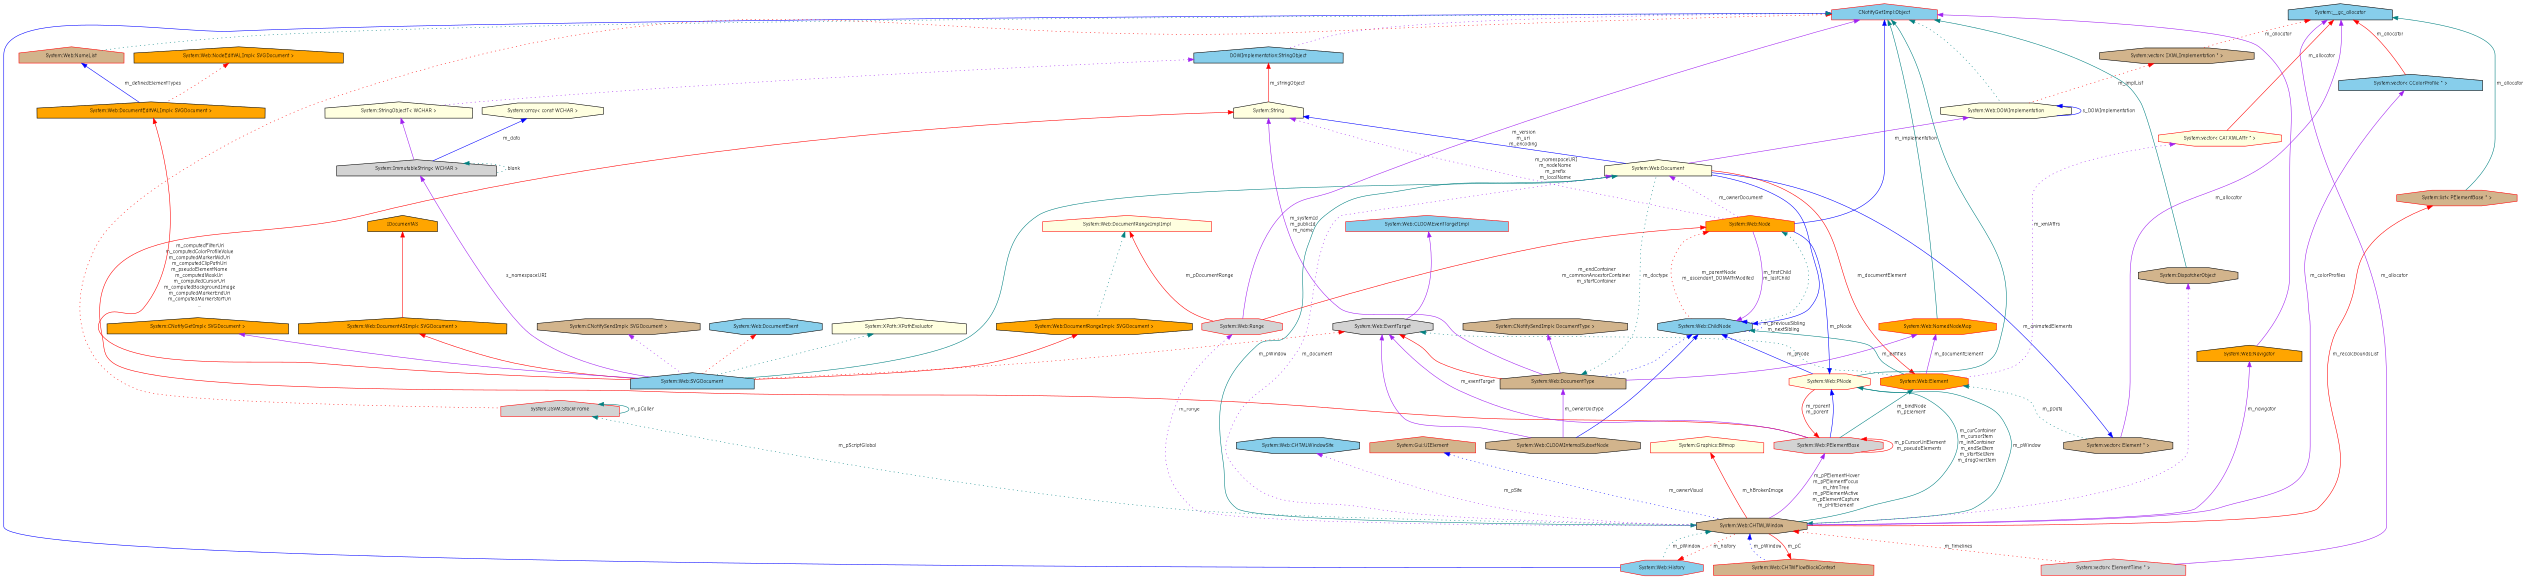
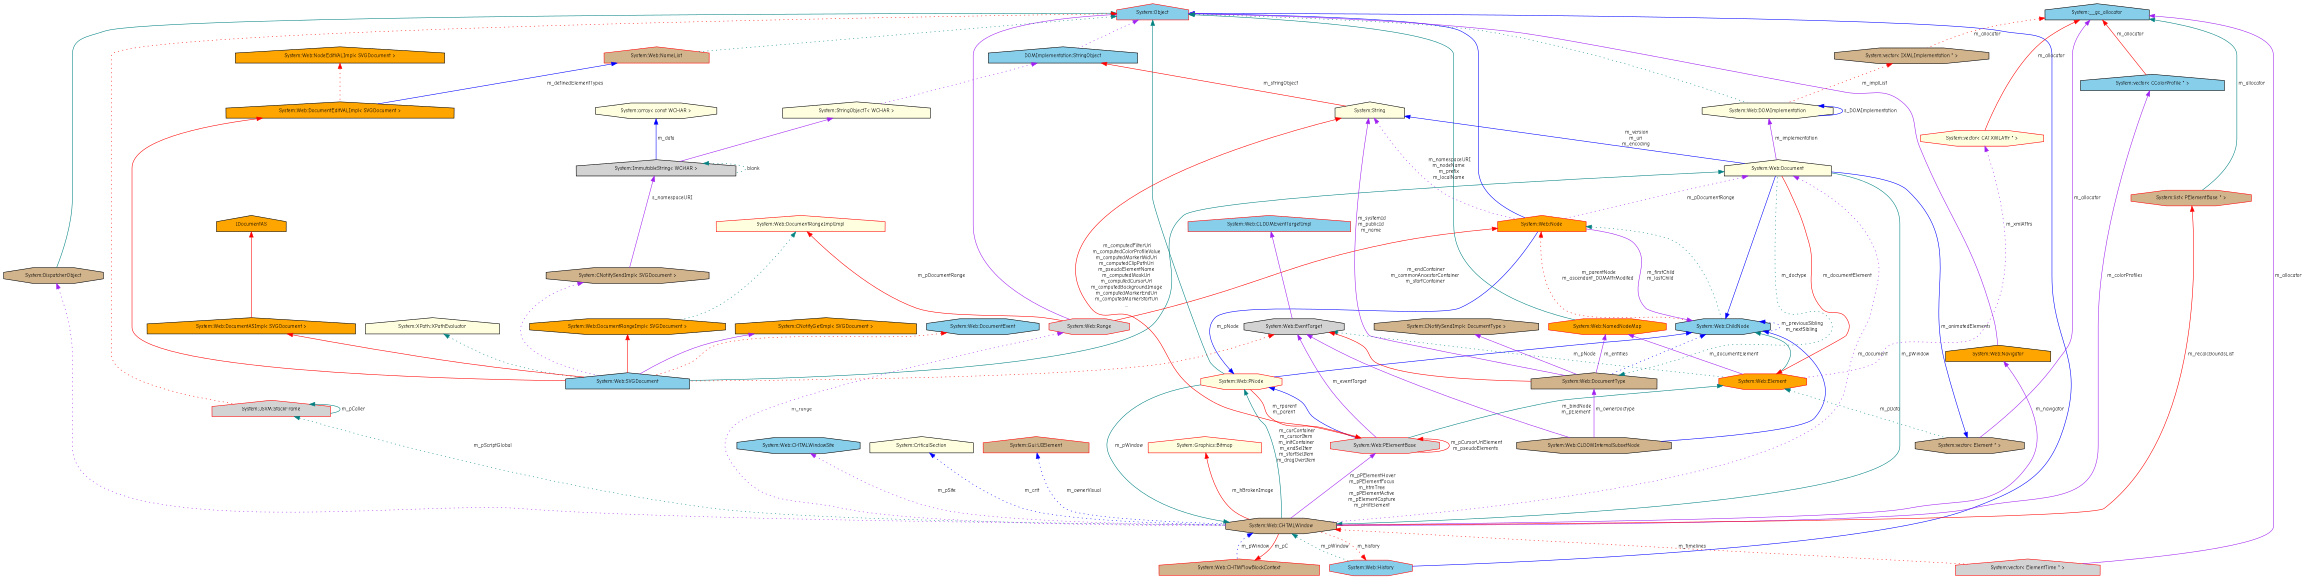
node "CNotifyGetImpl::Object": label "CNotifyGetImpl::Object" -> "System::Object"
edge "System::Web::Node" -> "System::Web::Document": label " m_ownerDocument" -> " m_pDocumentRange"
edge "System::Web::SVGDocument" -> "System::ImmutableString< WCHAR >": now "System::CNotifySendImpl< SVGDocument >" -> "System::ImmutableString< WCHAR >"
node "System::CriticalSection": added
